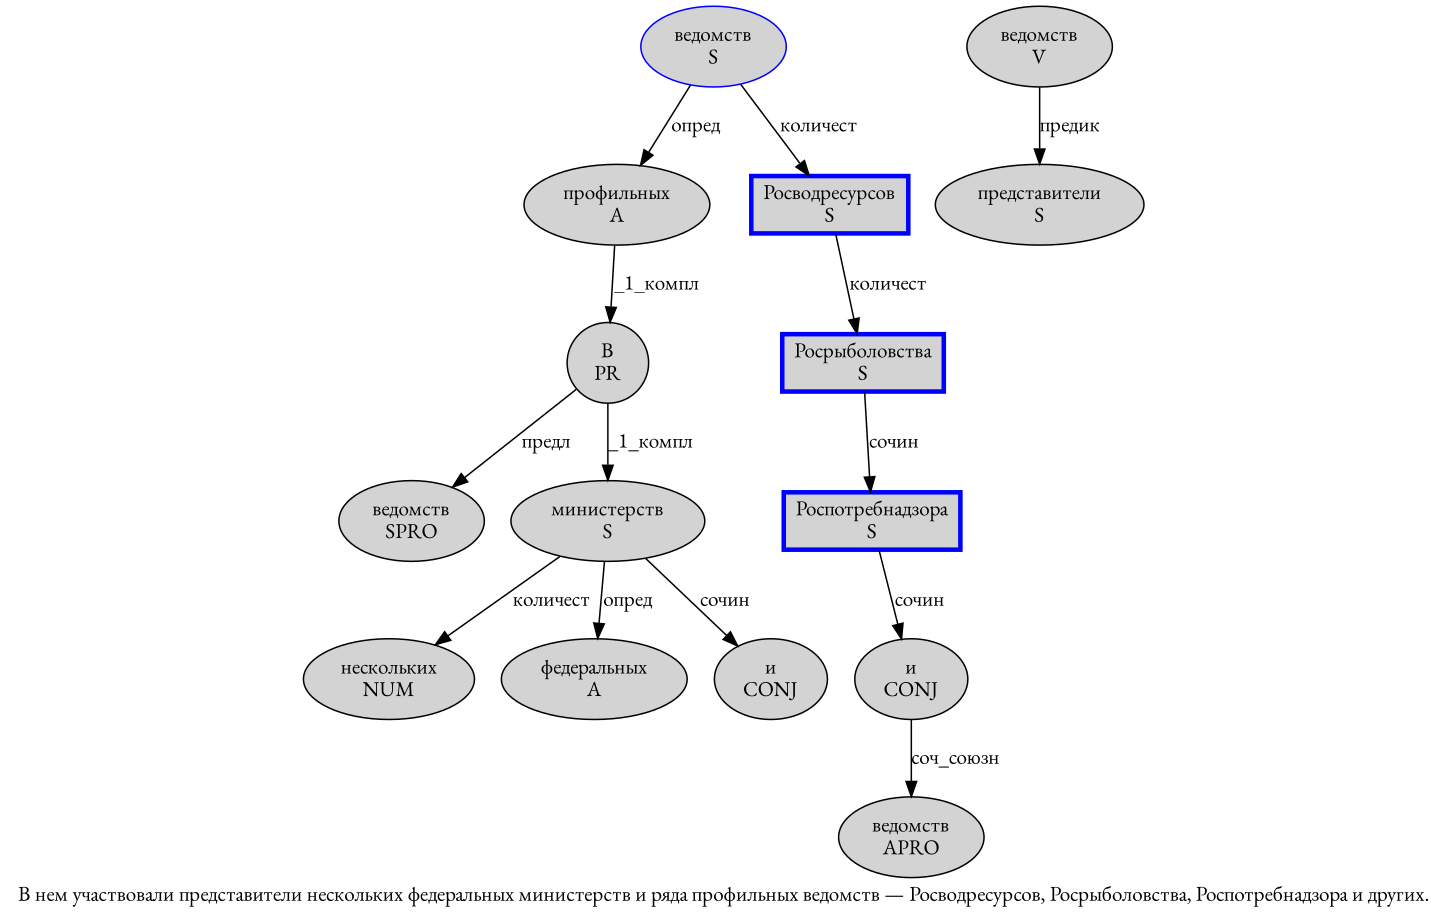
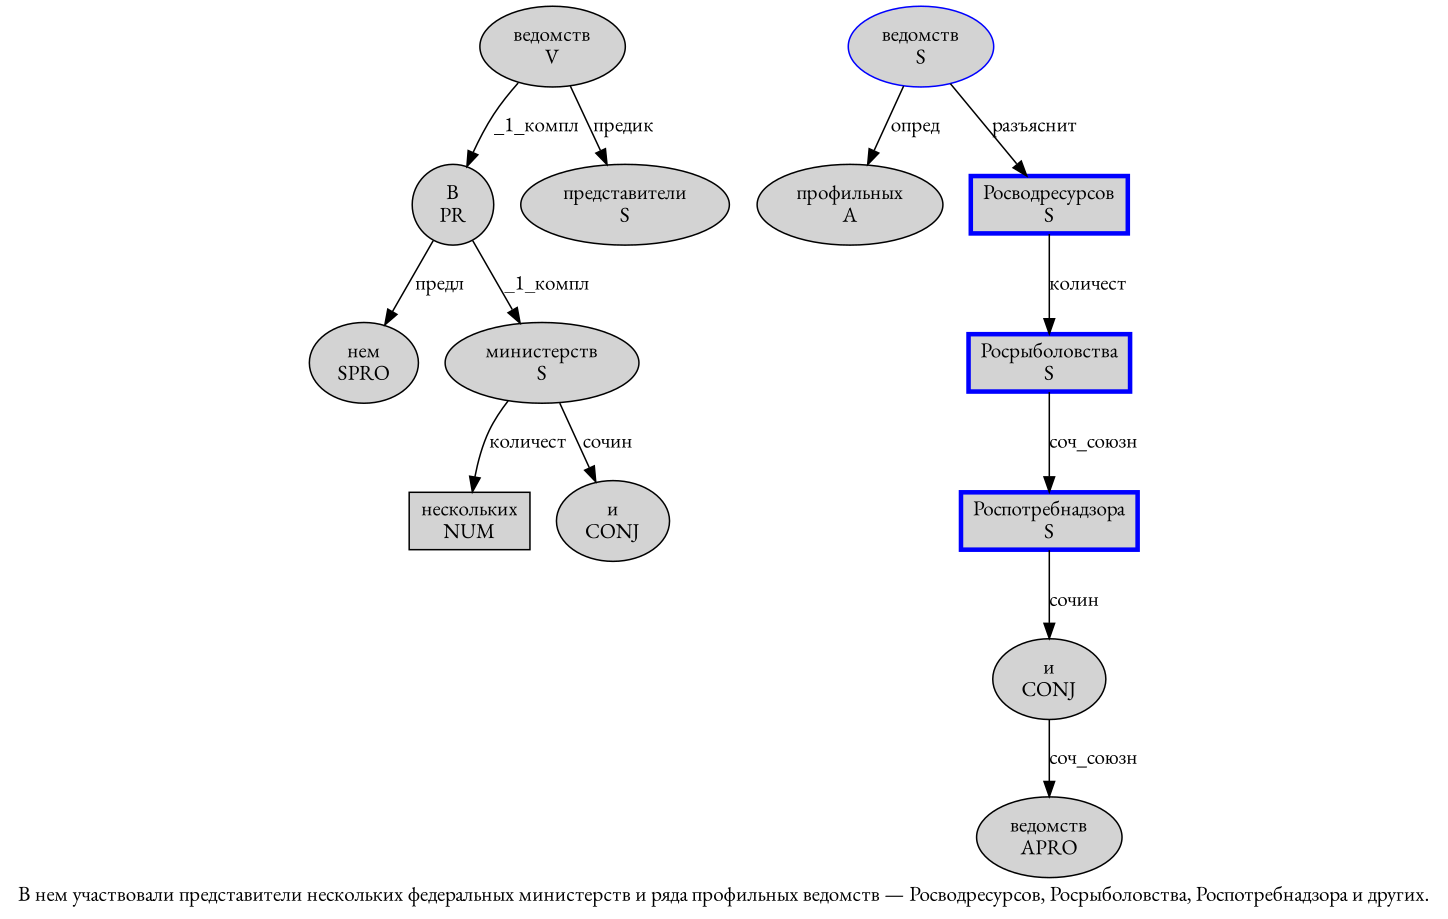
edge "ведомств S" -> "Росводресурсов S": label "количест" -> "разъяснит"
edge "профильных A" -> "В PR": now "ведомств V" -> "В PR"
edge "Росрыболовства S" -> "Роспотребнадзора S": label "сочин" -> "соч_союзн"
node "ведомств SPRO": label "ведомств SPRO" -> "нем SPRO"
node "нескольких NUM": shape ellipse -> box
node "федеральных A": removed
